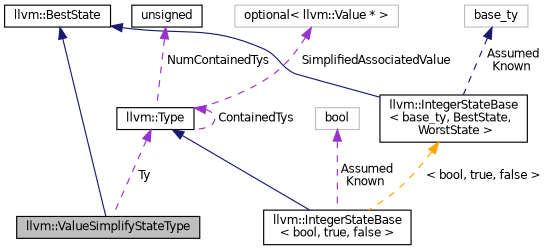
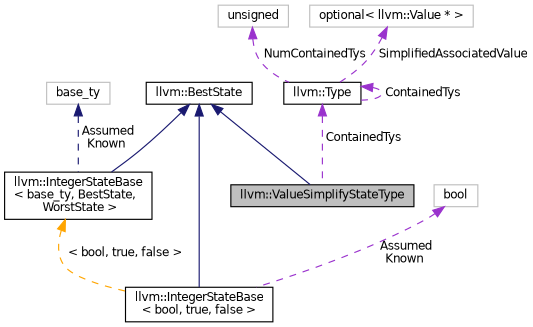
node "unsigned": color black -> grey75
edge "llvm::IntegerStateBase < bool, true, false >" -> "llvm::Type": now "llvm::IntegerStateBase < bool, true, false >" -> "llvm::BestState"
edge "llvm::ValueSimplifyStateType" -> "llvm::Type": label " Ty" -> " ContainedTys"
